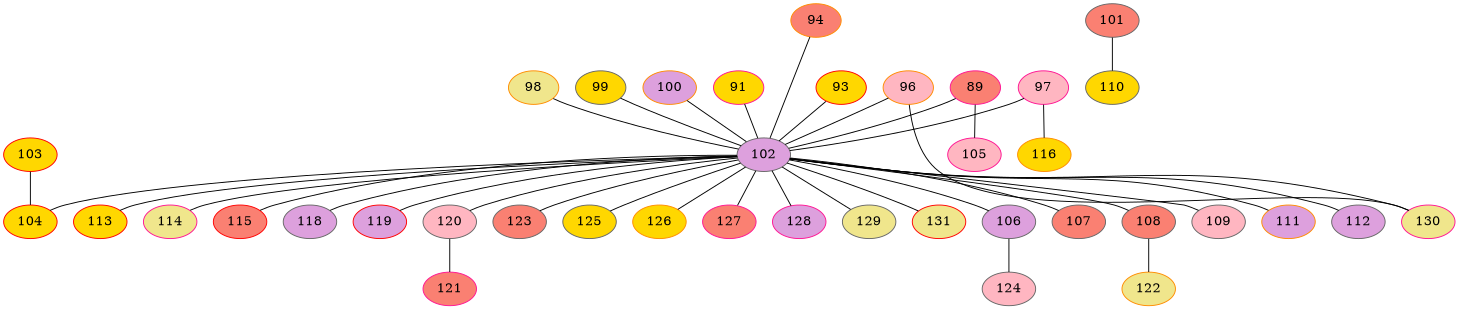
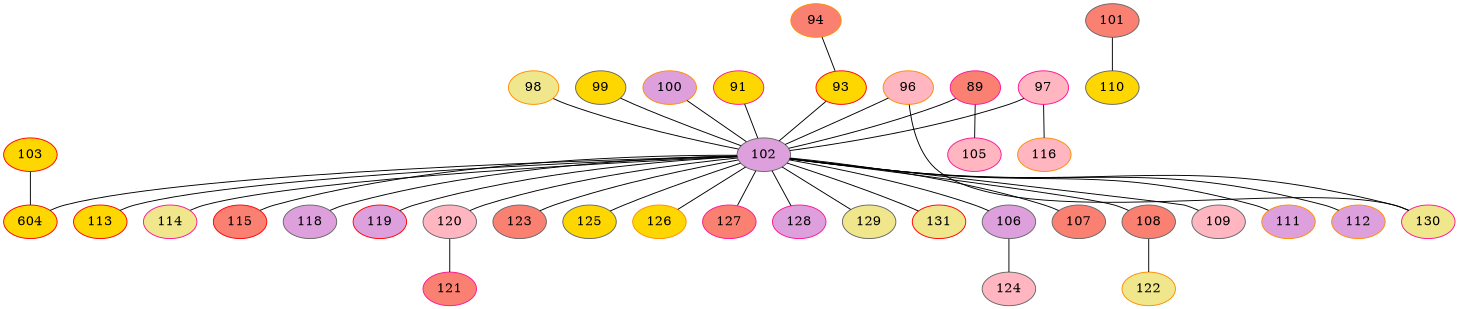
edge "94" -- "102": now "94" -- "93"
node "116": fillcolor gold -> lightpink
node "104": label "104" -> "604"
node "112": color gray40 -> darkorange
